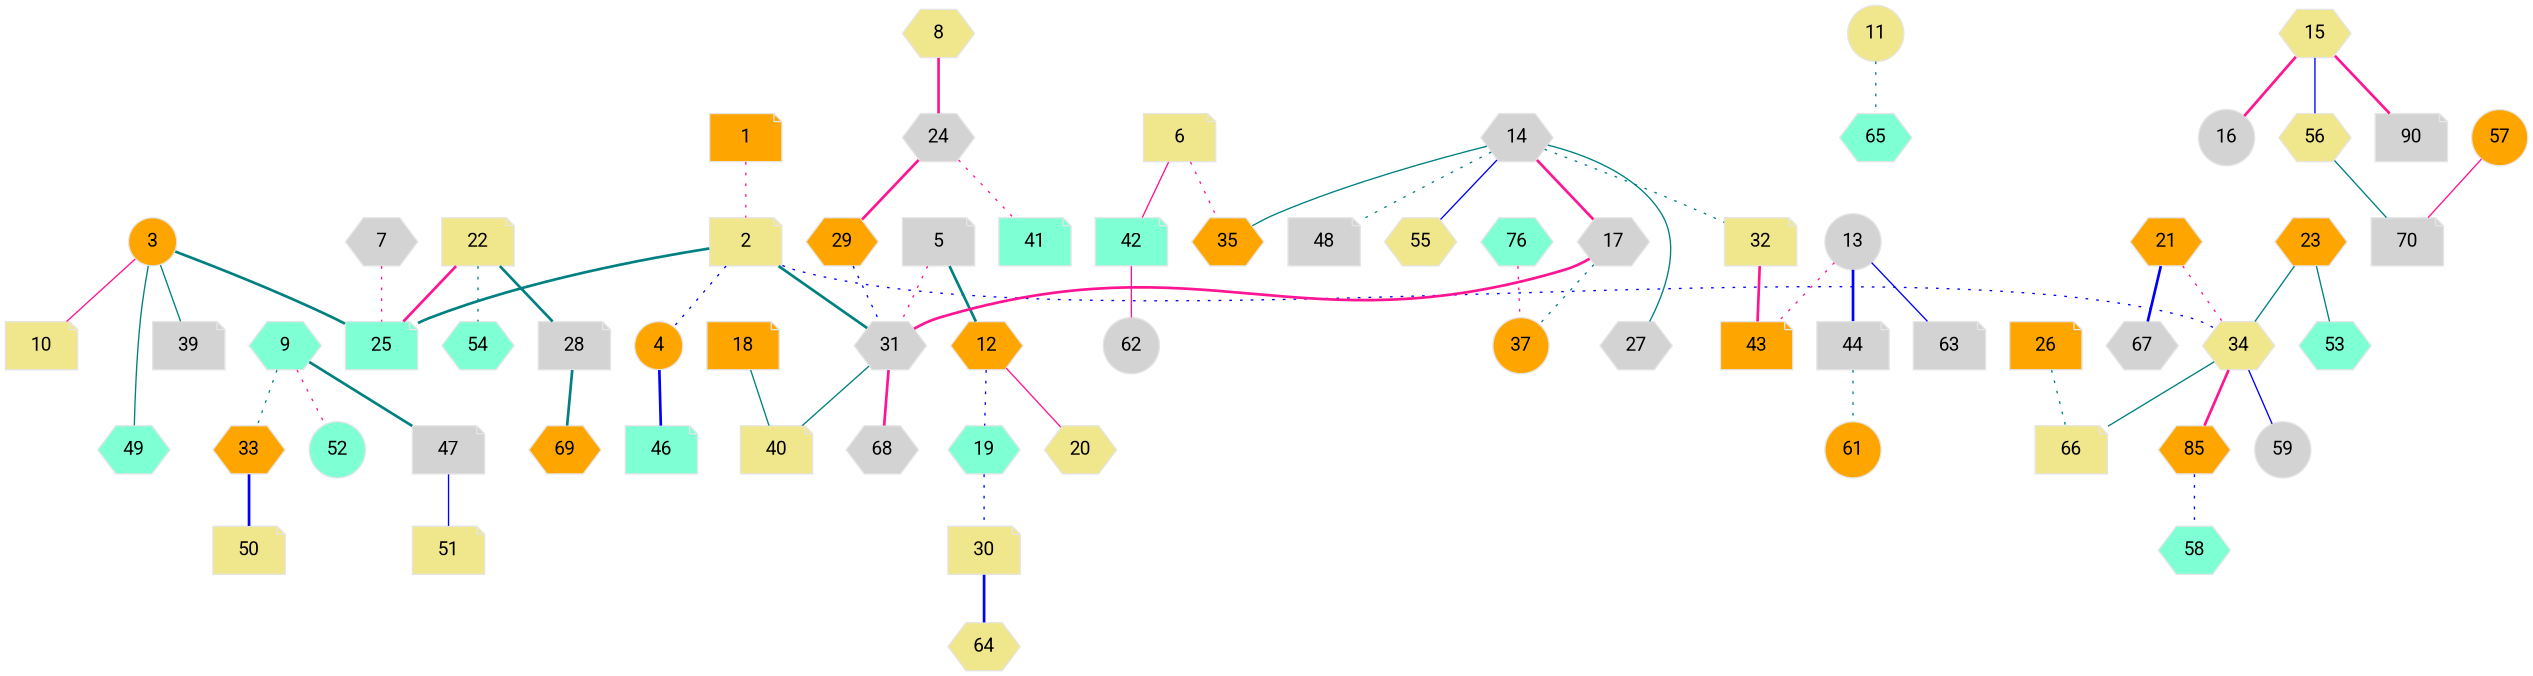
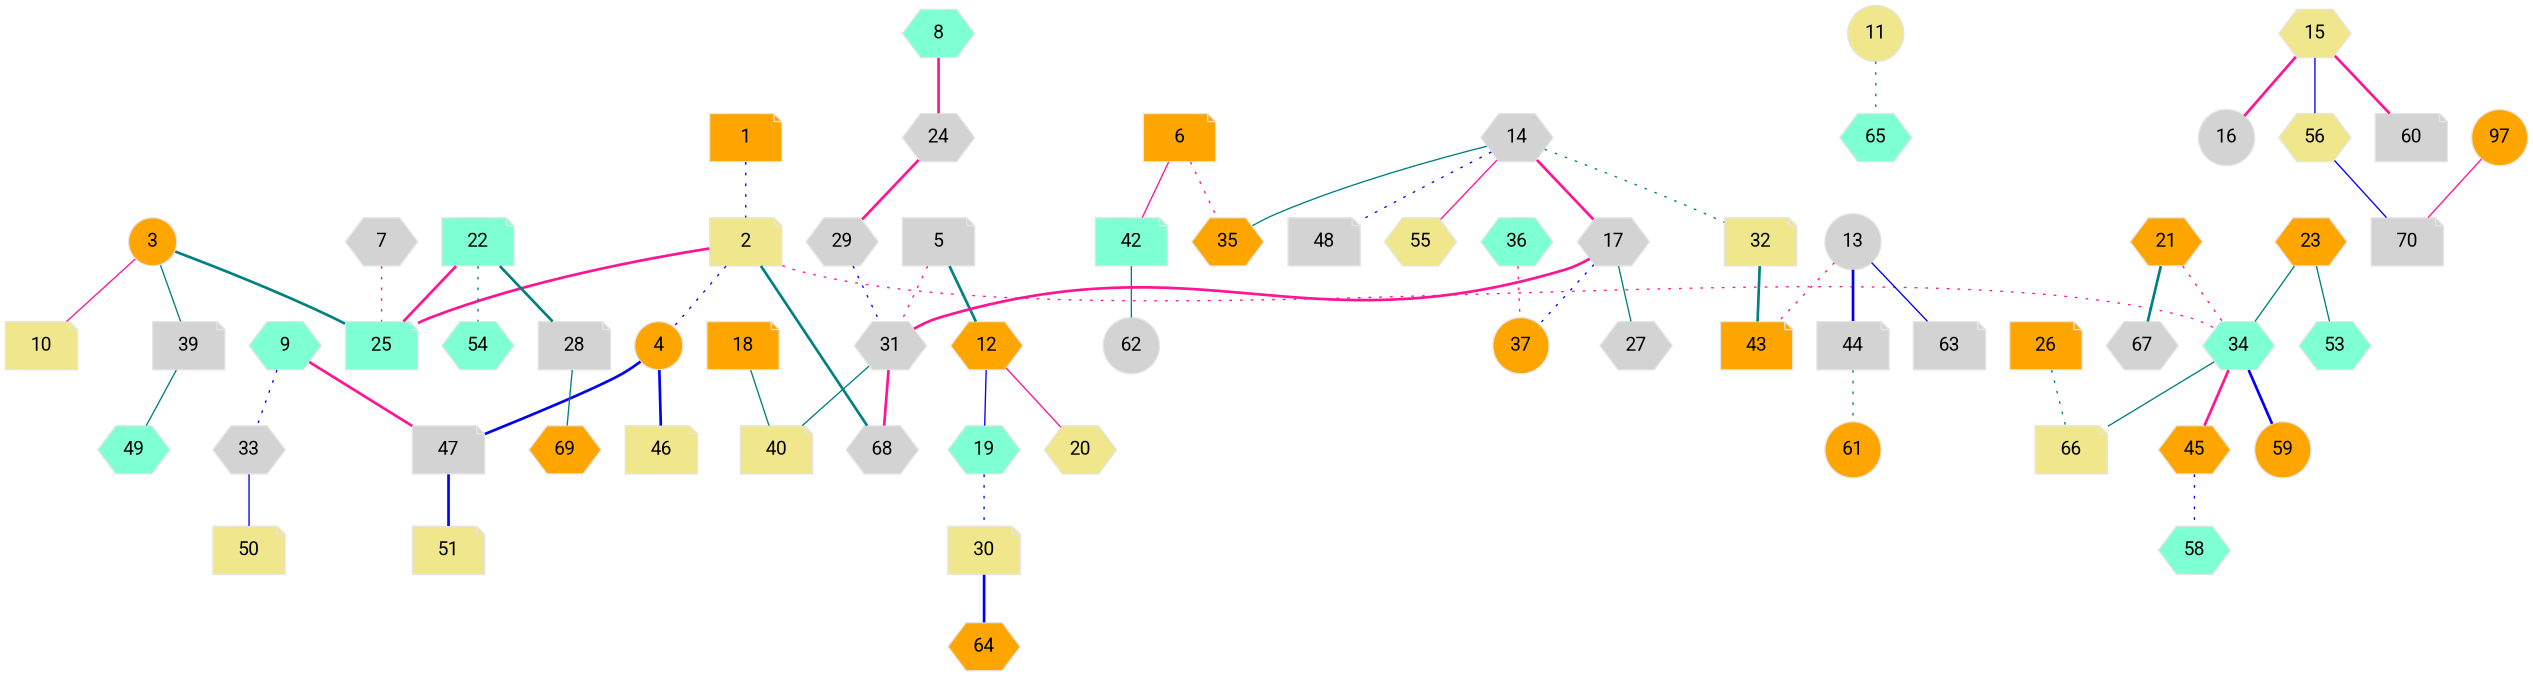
node "8": fillcolor khaki -> aquamarine
node "6": fillcolor khaki -> orange
node "90": label "90" -> "60"
node "57": label "57" -> "97"
edge "14" -- "48": color teal -> blue
edge "56" -- "70": color teal -> blue
edge "1" -- "2": color deeppink -> blue
edge "14" -- "55": color blue -> deeppink
edge "14" -- "27": now "17" -- "27"
node "22": fillcolor khaki -> aquamarine
node "29": fillcolor orange -> lightgrey
node "41": removed
node "76": label "76" -> "36"
edge "2" -- "25": color teal -> deeppink
edge "42" -- "62": color deeppink -> teal
edge "2" -- "34": color blue -> deeppink
edge "21" -- "67": color blue -> teal
edge "2" -- "31": now "2" -- "68"
edge "32" -- "43": color deeppink -> teal
edge "17" -- "37": color teal -> blue
edge "3" -- "49": now "39" -- "49"
node "34": fillcolor khaki -> aquamarine
edge "9" -- "47": color teal -> deeppink
edge "34" -- "59": style solid -> bold
edge "9" -- "33": color teal -> blue
edge "28" -- "69": style bold -> solid
edge "12" -- "19": style dotted -> solid
edge "4" -- "47": added
node "33": fillcolor orange -> lightgrey
node "52": removed
node "46": fillcolor aquamarine -> khaki
node "85": label "85" -> "45"
node "59": fillcolor lightgrey -> orange
edge "33" -- "50": style bold -> solid
edge "47" -- "51": style solid -> bold
node "64": fillcolor khaki -> orange
